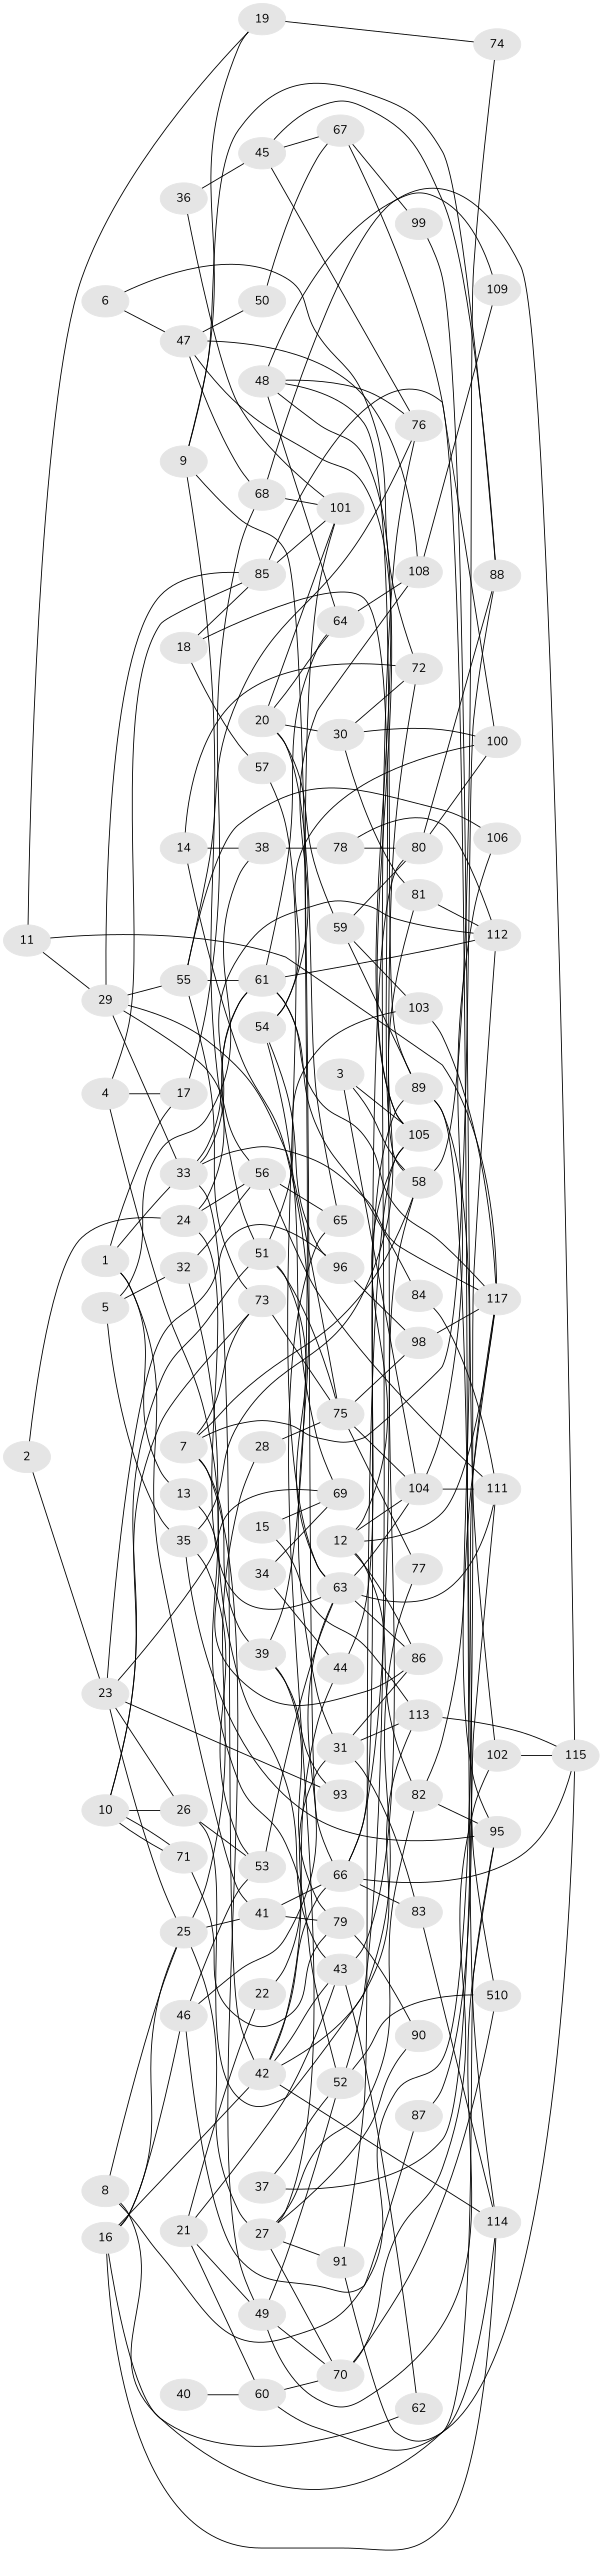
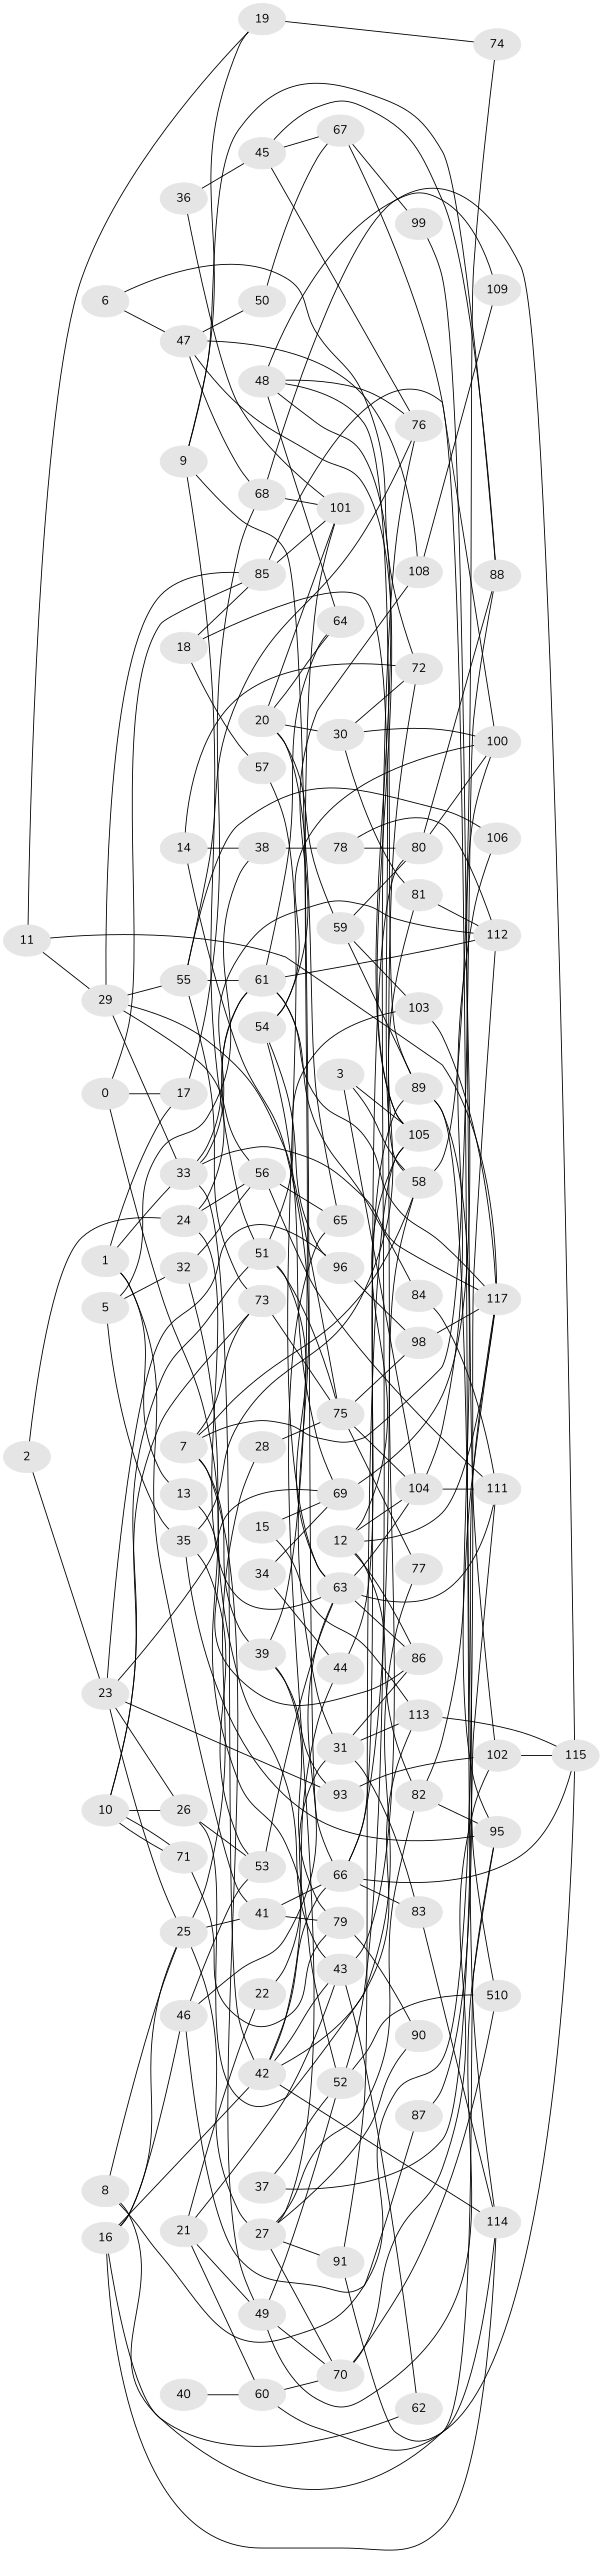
edge "108" -- "64": removed
node "4": label "4" -> "0"
edge "100" -- "69": added
edge "102" -- "93": added
